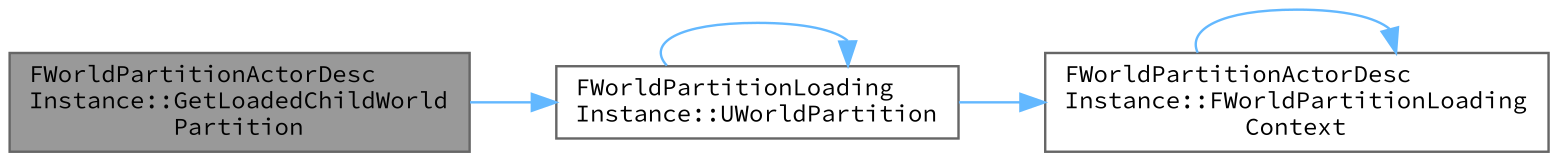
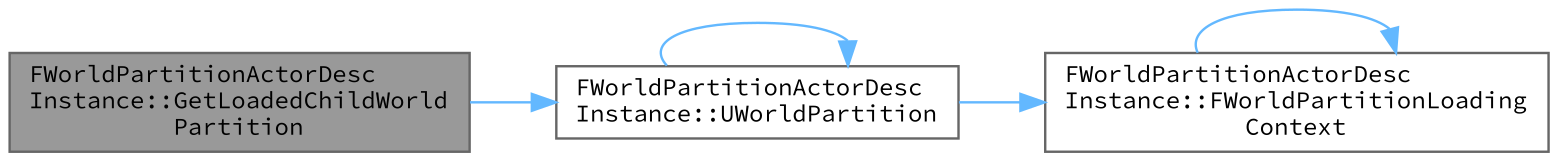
node "FWorldPartitionLoading Instance::UWorldPartition": label "FWorldPartitionLoading Instance::UWorldPartition" -> "FWorldPartitionActorDesc Instance::UWorldPartition"
